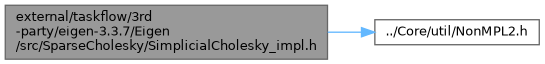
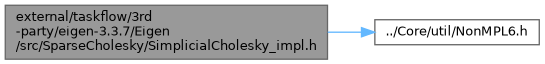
node "../Core/util/NonMPL2.h": label "../Core/util/NonMPL2.h" -> "../Core/util/NonMPL6.h"
